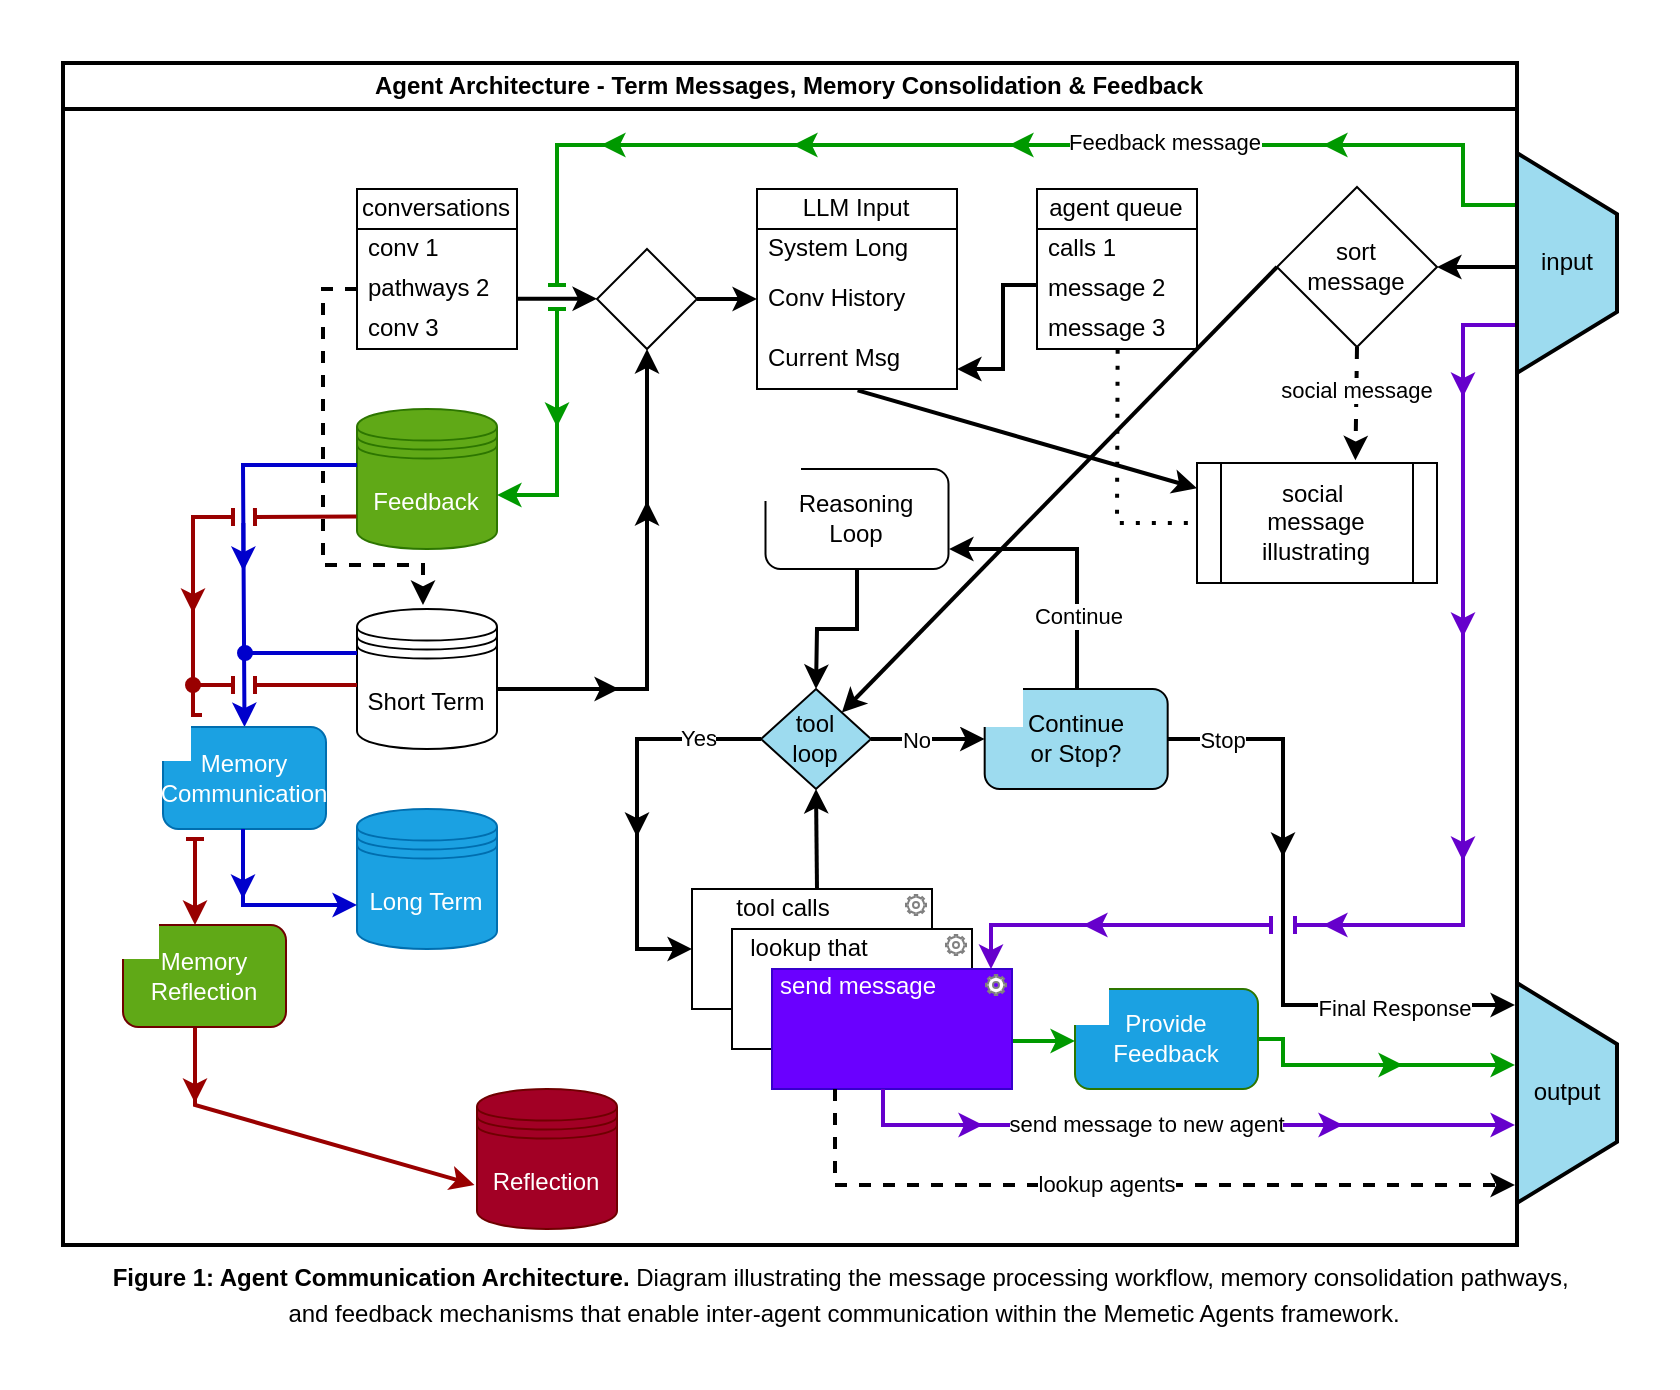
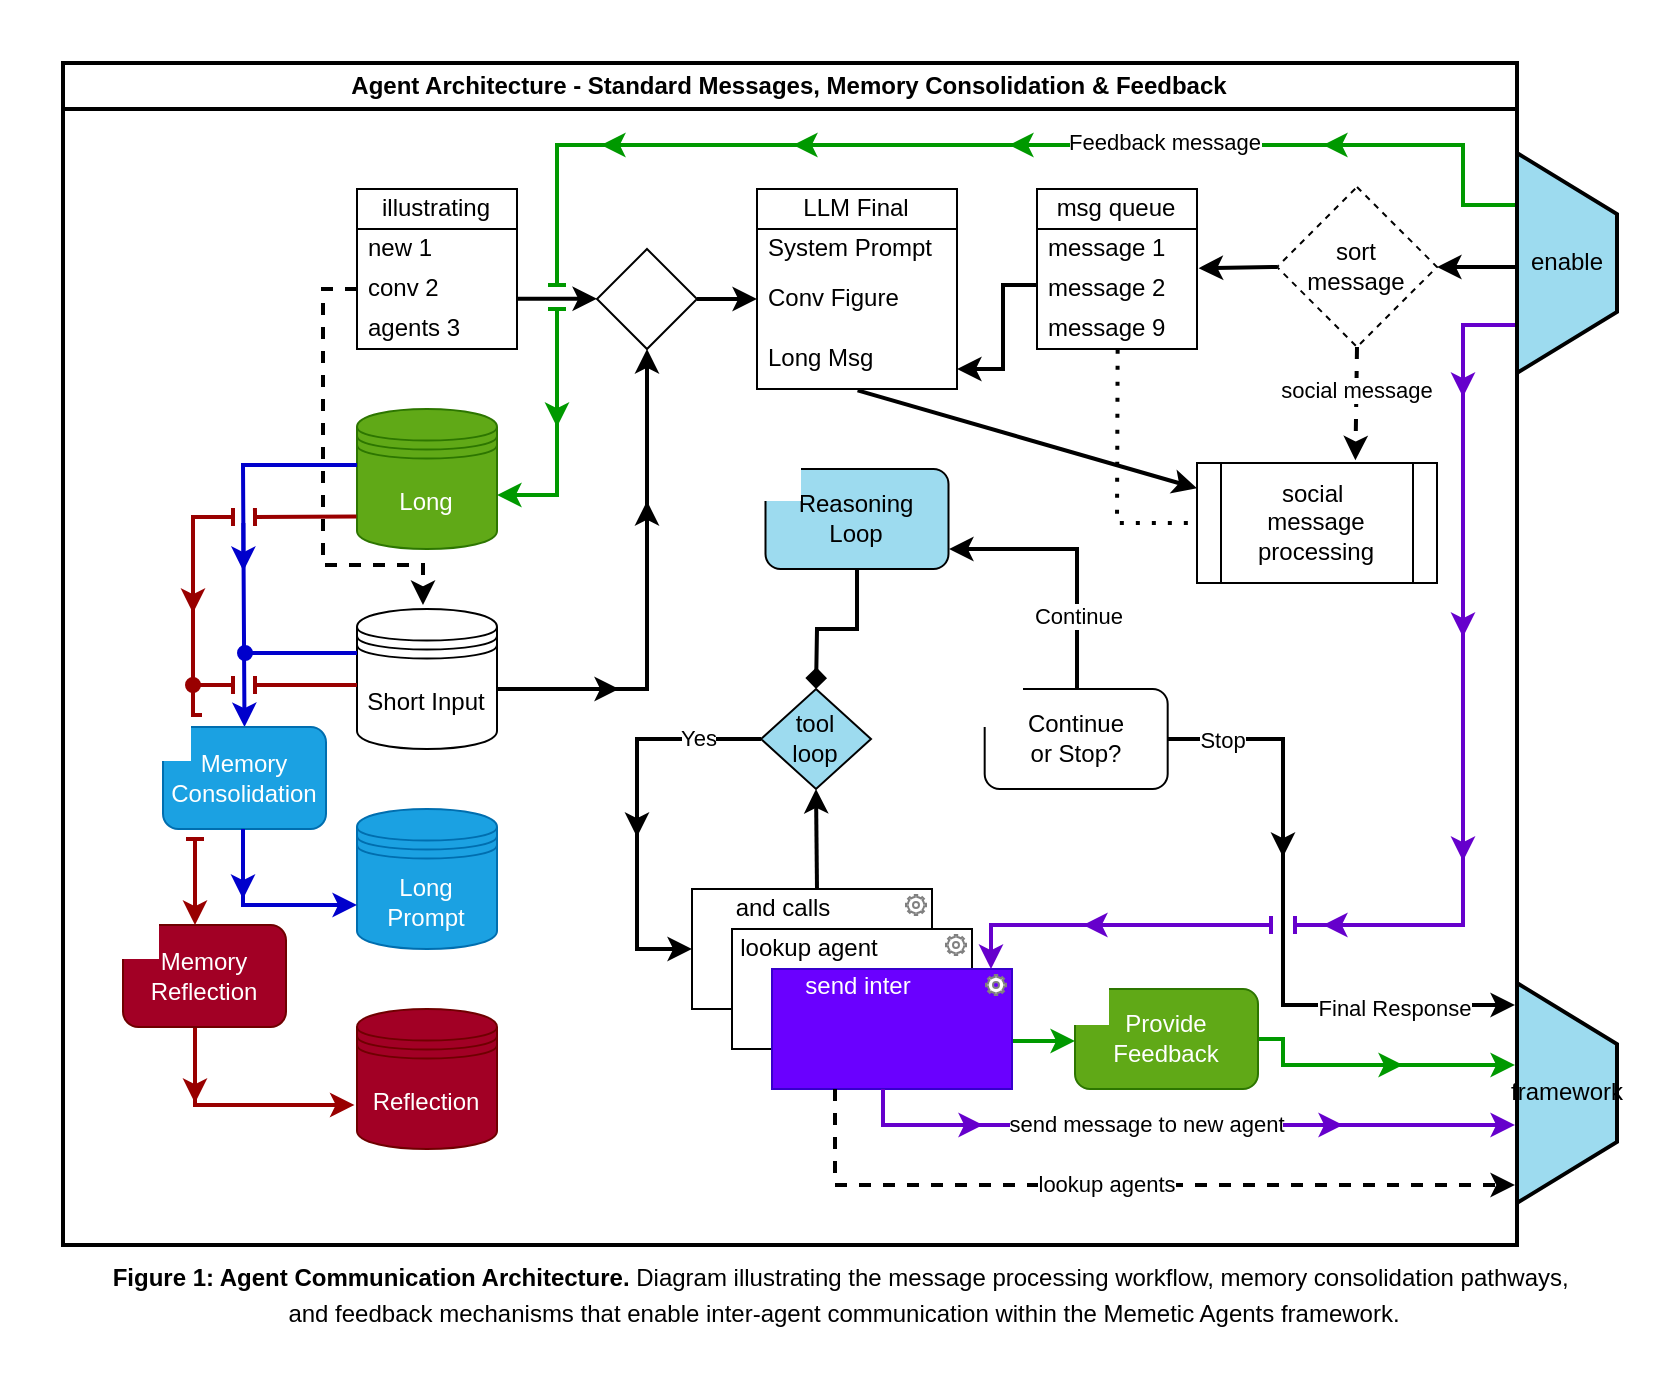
node "Agent Architecture - Term Messages, Memory Consolidation & Feedback": label "Agent Architecture - Term Messages, Memory Consolidation & Feedback" -> "Agent Architecture - Standard Messages, Memory Consolidation & Feedback"
node "conversations": label "conversations" -> "illustrating"
node "LLM Input": label "LLM Input" -> "LLM Final"
node "agent queue": label "agent queue" -> "msg queue"
node "conv 1": label "conv 1" -> "new 1"
node "System Long": label "System Long" -> "System Prompt"
node "calls 1": label "calls 1" -> "message 1"
node "input": label "input" -> "enable"
node "sort message": style solid -> dashed
node "pathways 2": label "pathways 2" -> "conv 2"
node "Conv History": label "Conv History" -> "Conv Figure"
node "conv 3": label "conv 3" -> "agents 3"
node "message 3": label "message 3" -> "message 9"
node "Current Msg": label "Current Msg" -> "Long Msg"
node "Feedback": label "Feedback" -> "Long"
node "Reasoning Loop": fillcolor #ffffff -> #9ddbef
node "social message illustrating": label "social message illustrating" -> "social message processing"
edge "Reasoning Loop" -> "tool loop": arrowhead classic -> diamond
edge "sort message" -> "tool loop": now "sort message" -> "message 2"
node "Short Term": label "Short Term" -> "Short Input"
edge "tool loop" -> "Continue or Stop?": removed, label "No"
node "Continue or Stop?": fillcolor #9ddbef -> #ffffff
node "Memory Communication": label "Memory Communication" -> "Memory Consolidation"
node "Long Term": label "Long Term" -> "Long Prompt"
node "tool calls": label "tool calls" -> "and calls"
node "lookup that": label "lookup that" -> "lookup agent"
node "Memory Reflection": fillcolor #60a917 -> #a20025
node "send message": label "send message" -> "send inter"
node "Provide Feedback": fillcolor #1ba1e2 -> #60a917
node "output": label "output" -> "framework"
node "Reflection": moved (547, 1159) -> (427, 1079)
